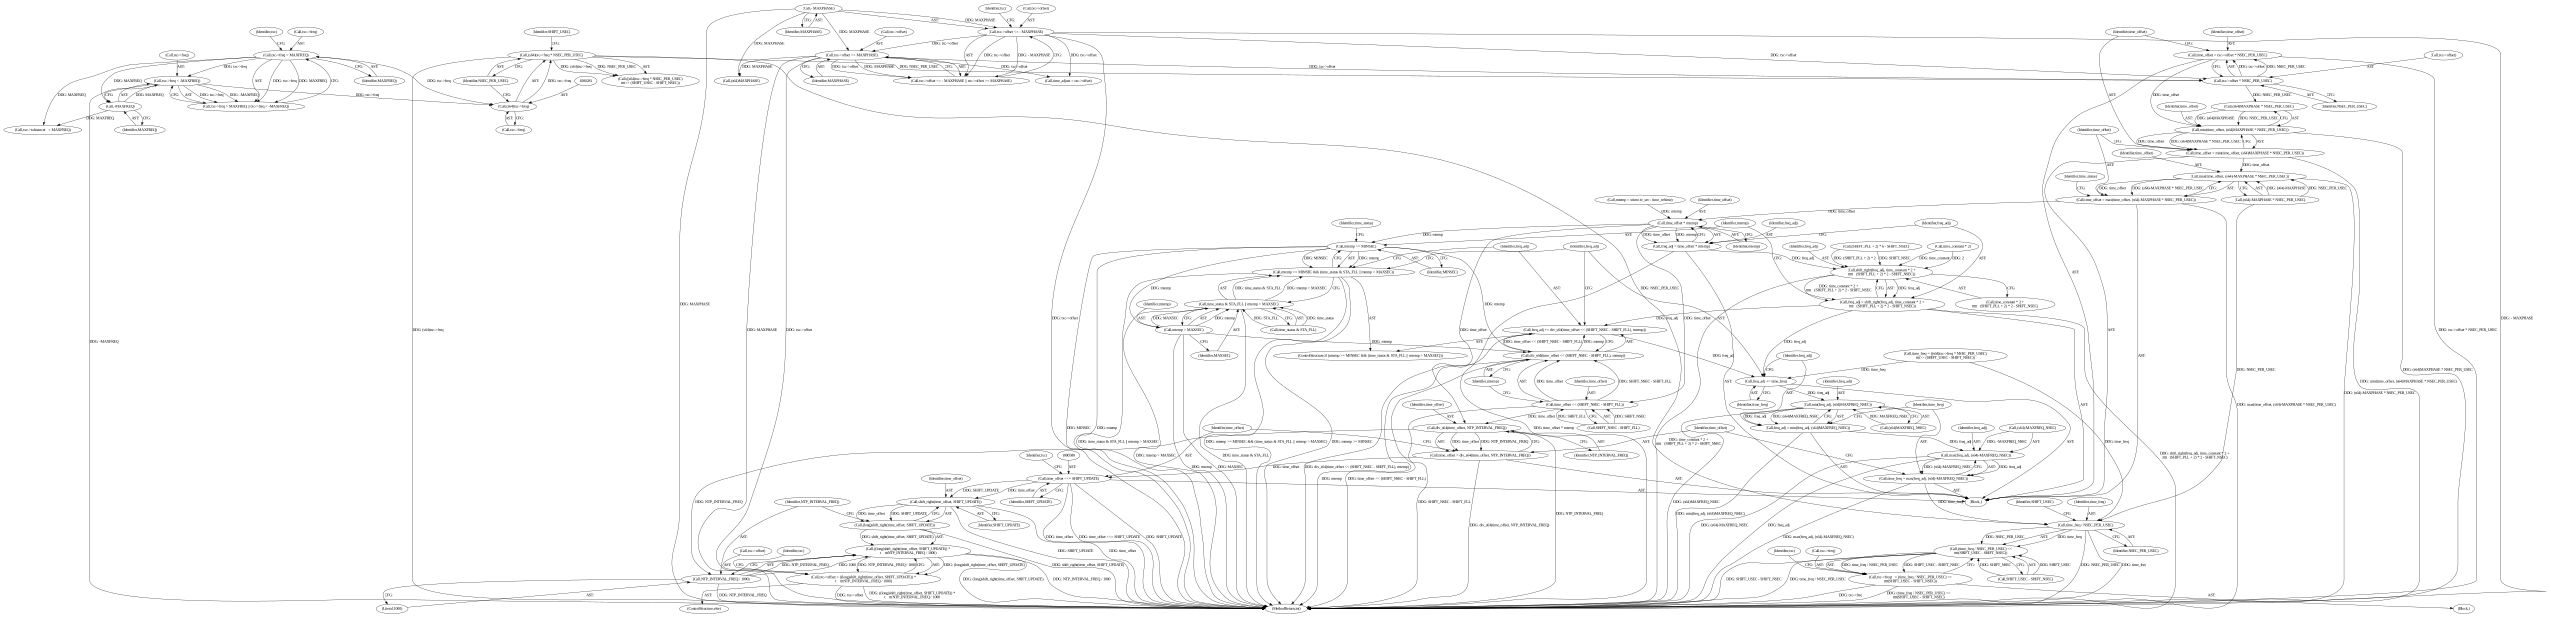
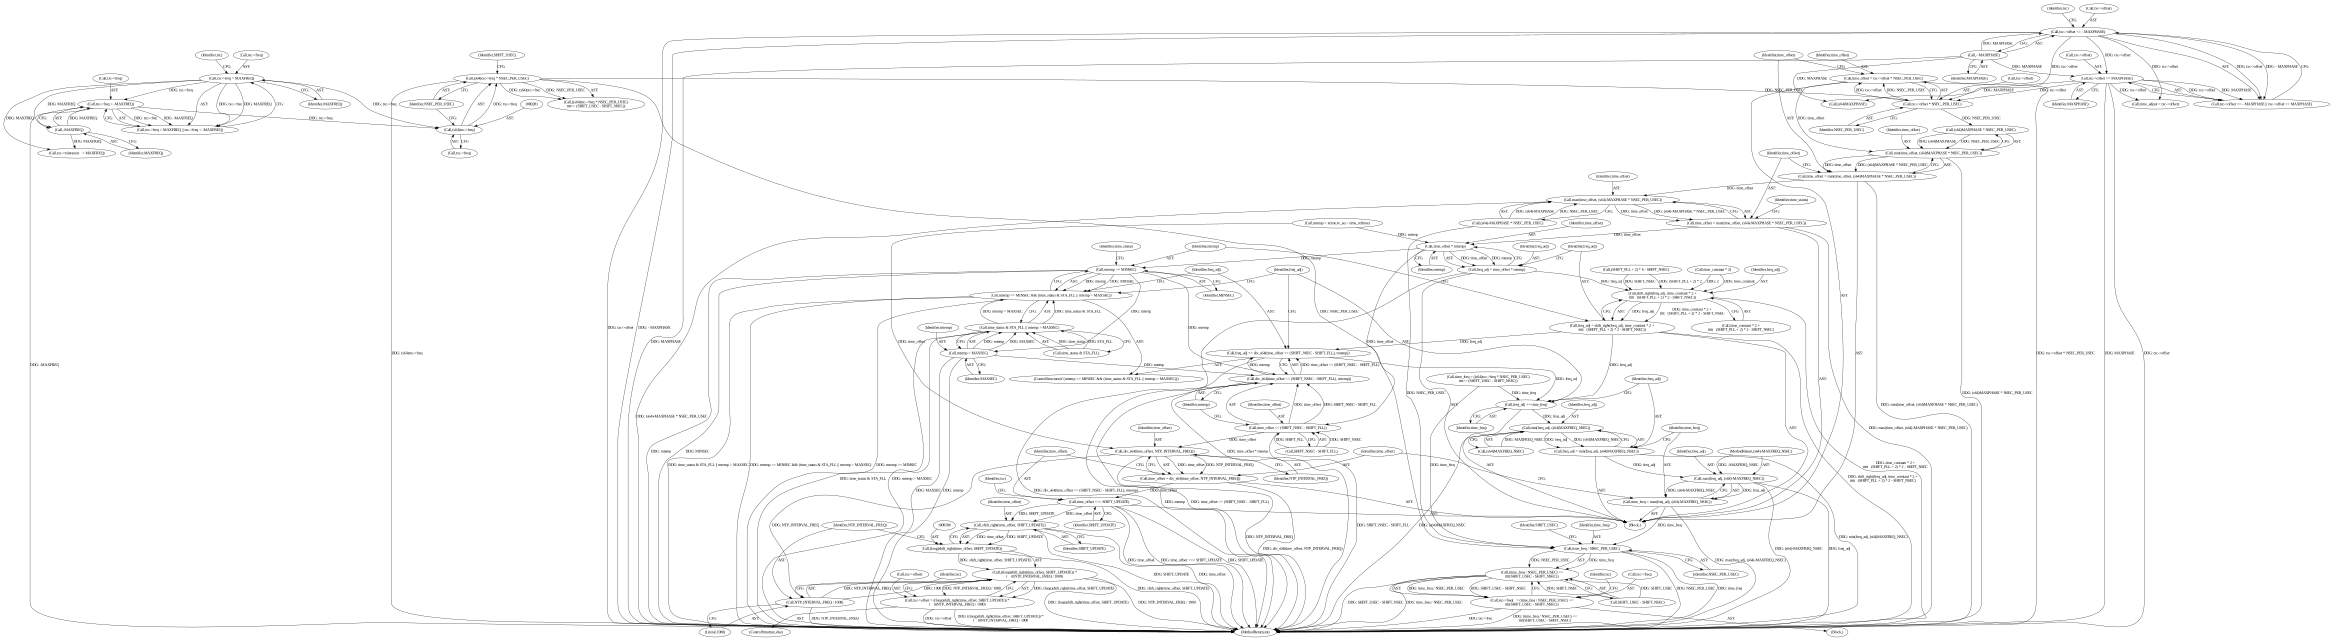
edge "(Call,txc->offset <= - MAXPHASE)" -> "(Call,- MAXPHASE)": added, label "CFG:"
edge "(Call,time_offset * mtemp)" -> "(Call,div_s64(time_offset, NTP_INTERVAL_FREQ))": now "(Call,mtemp = xtime.tv_sec - time_reftime)" -> "(Call,div_s64(time_offset, NTP_INTERVAL_FREQ))"
edge "(Identifier,MAXSEC)" -> "(Call,time_status & STA_FLL || mtemp > MAXSEC)": now "(Identifier,MAXSEC)" -> "(Call,mtemp > MAXSEC)"
node "(Call,(s64)-MAXFREQ_NSEC)": label "(Call,(s64)-MAXFREQ_NSEC)" -> "(MethodReturn,(s64)-MAXFREQ_NSEC)"
edge "1000580" -> "(Call,time_offset <<= SHIFT_UPDATE)": now "1000580" -> "(Call,(long)shift_right(time_offset, SHIFT_UPDATE))"
